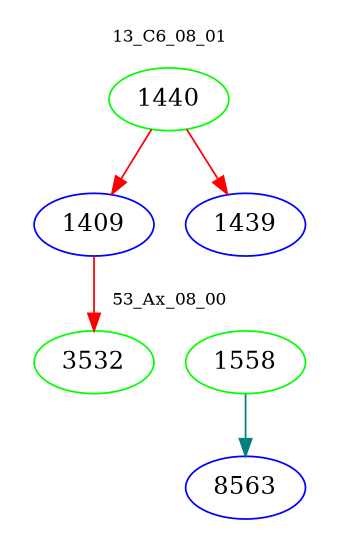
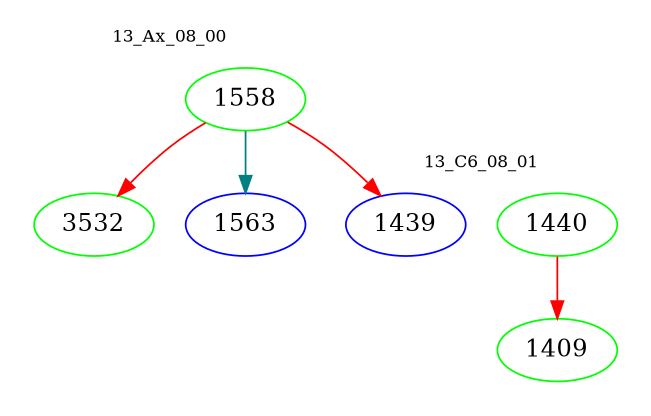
edge "1440" -> "1439": now "1558" -> "1439"
node "1409": color blue -> green
edge "1409" -> "3532": now "1558" -> "3532"
cluster "53_Ax_08_00": label "53_Ax_08_00" -> "13_Ax_08_00"
node "8563": label "8563" -> "1563"
